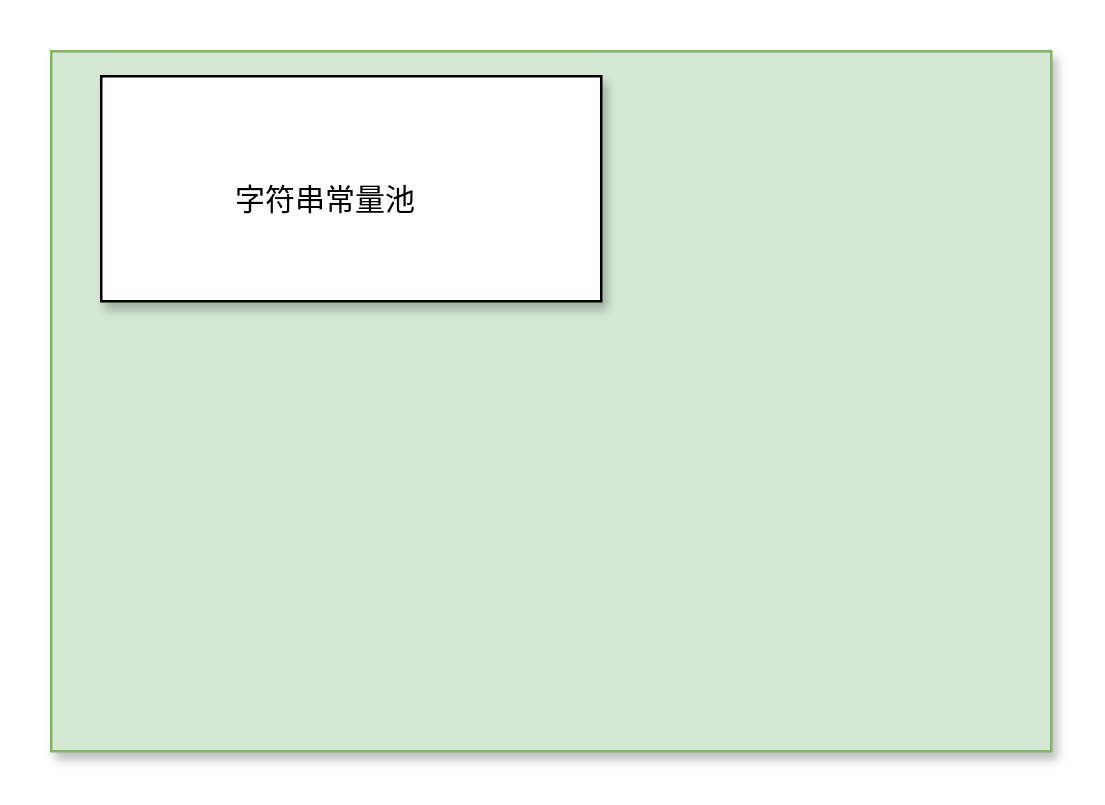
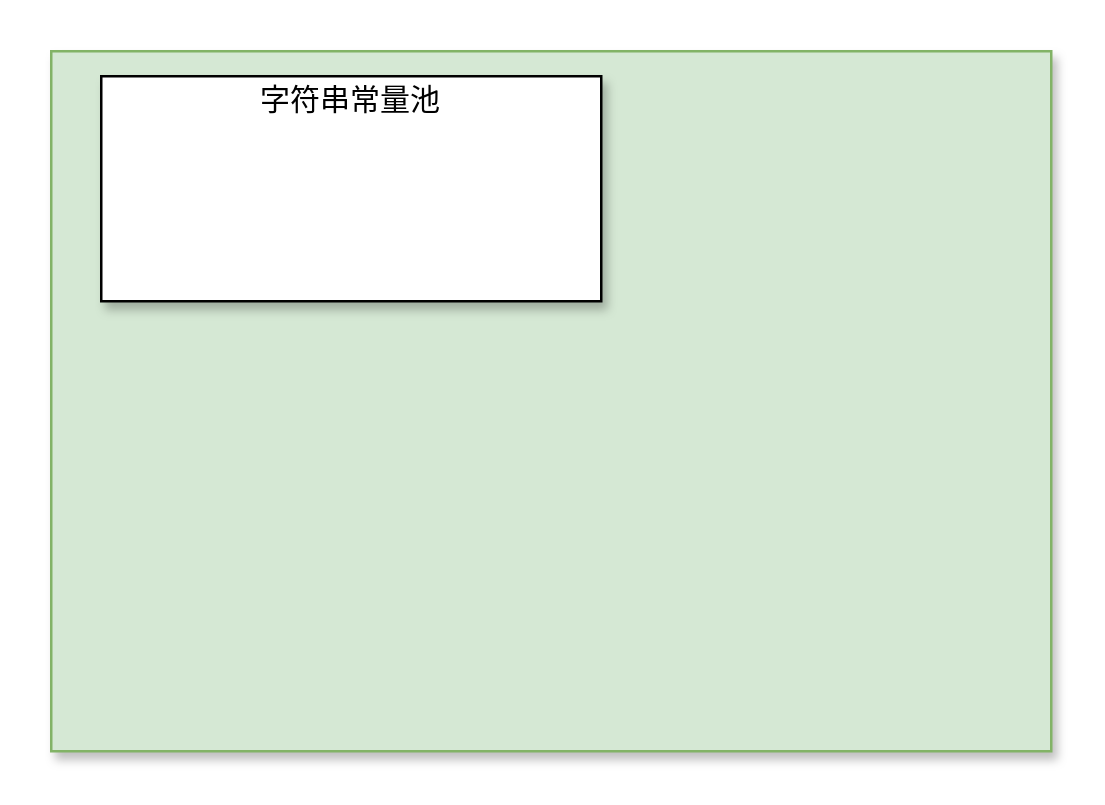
node "字符串常量池": moved (326, 201) -> (351, 101)
